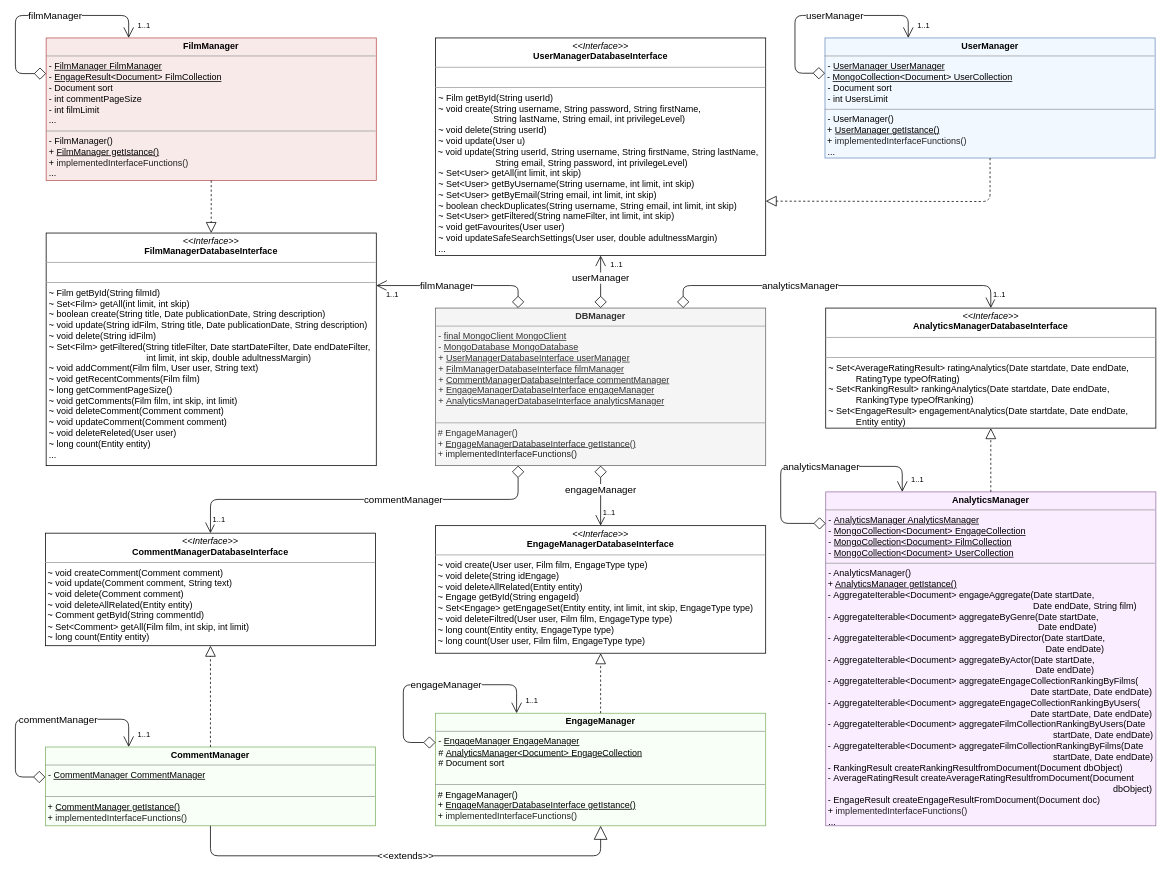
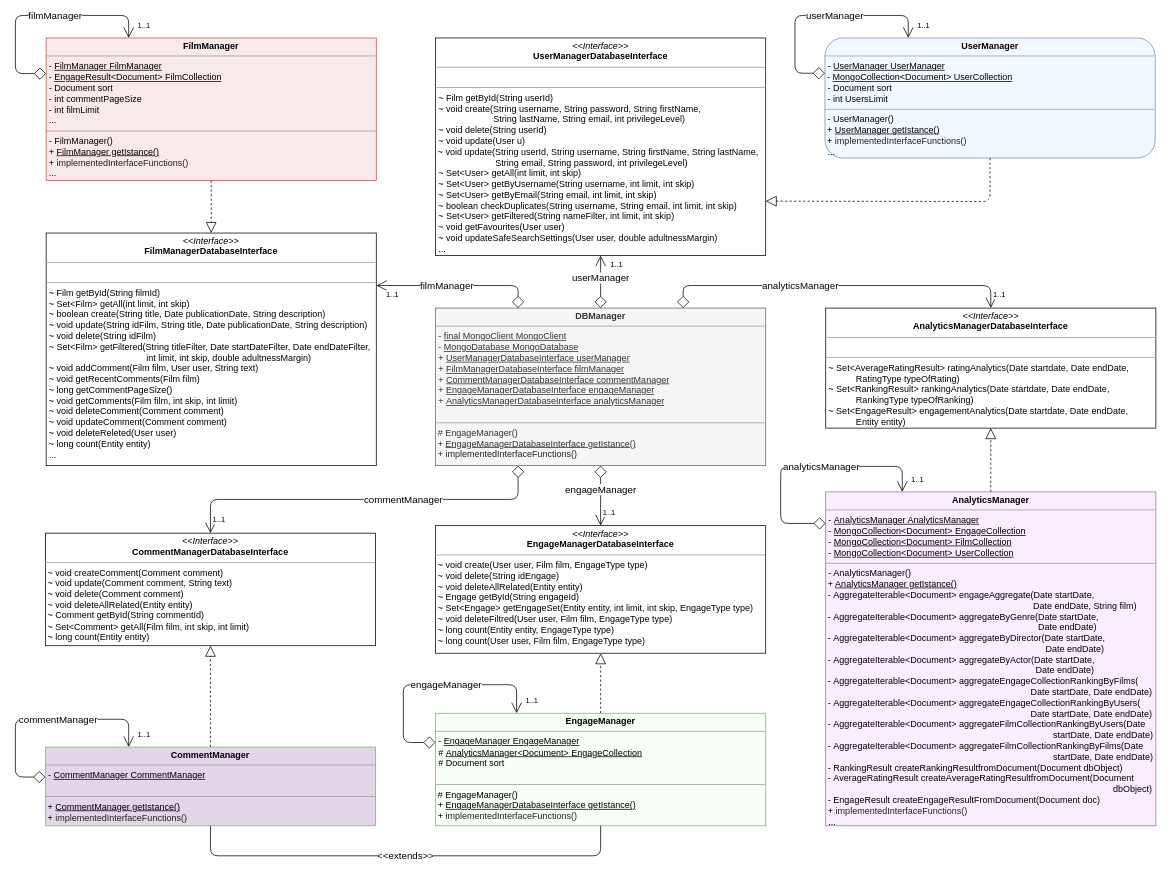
node "UserManager - UserManager UserManager - MongoCollection<Document> UserCollection - Document sort - int UsersLimit - UserManager() + UserManager getIstance() + implementedInterfaceFunctions() ...": shape rectangle -> rounded rectangle
node "CommentManager - CommentManager CommentManager + CommentManager getIstance() + implementedInterfaceFunctions()": fillcolor #f7fff7 -> #e1d5e7
edge "CommentManager - CommentManager CommentManager + CommentManager getIstance() + implementedInterfaceFunctions()" -> "EngageManager - EngageManager EngageManager # AnalyticsManager<Document> EngageCollection # Document sort # EngageManager() + EngageManagerDatabaseInterface getIstance() + implementedInterfaceFunctions()": arrowhead block -> none
